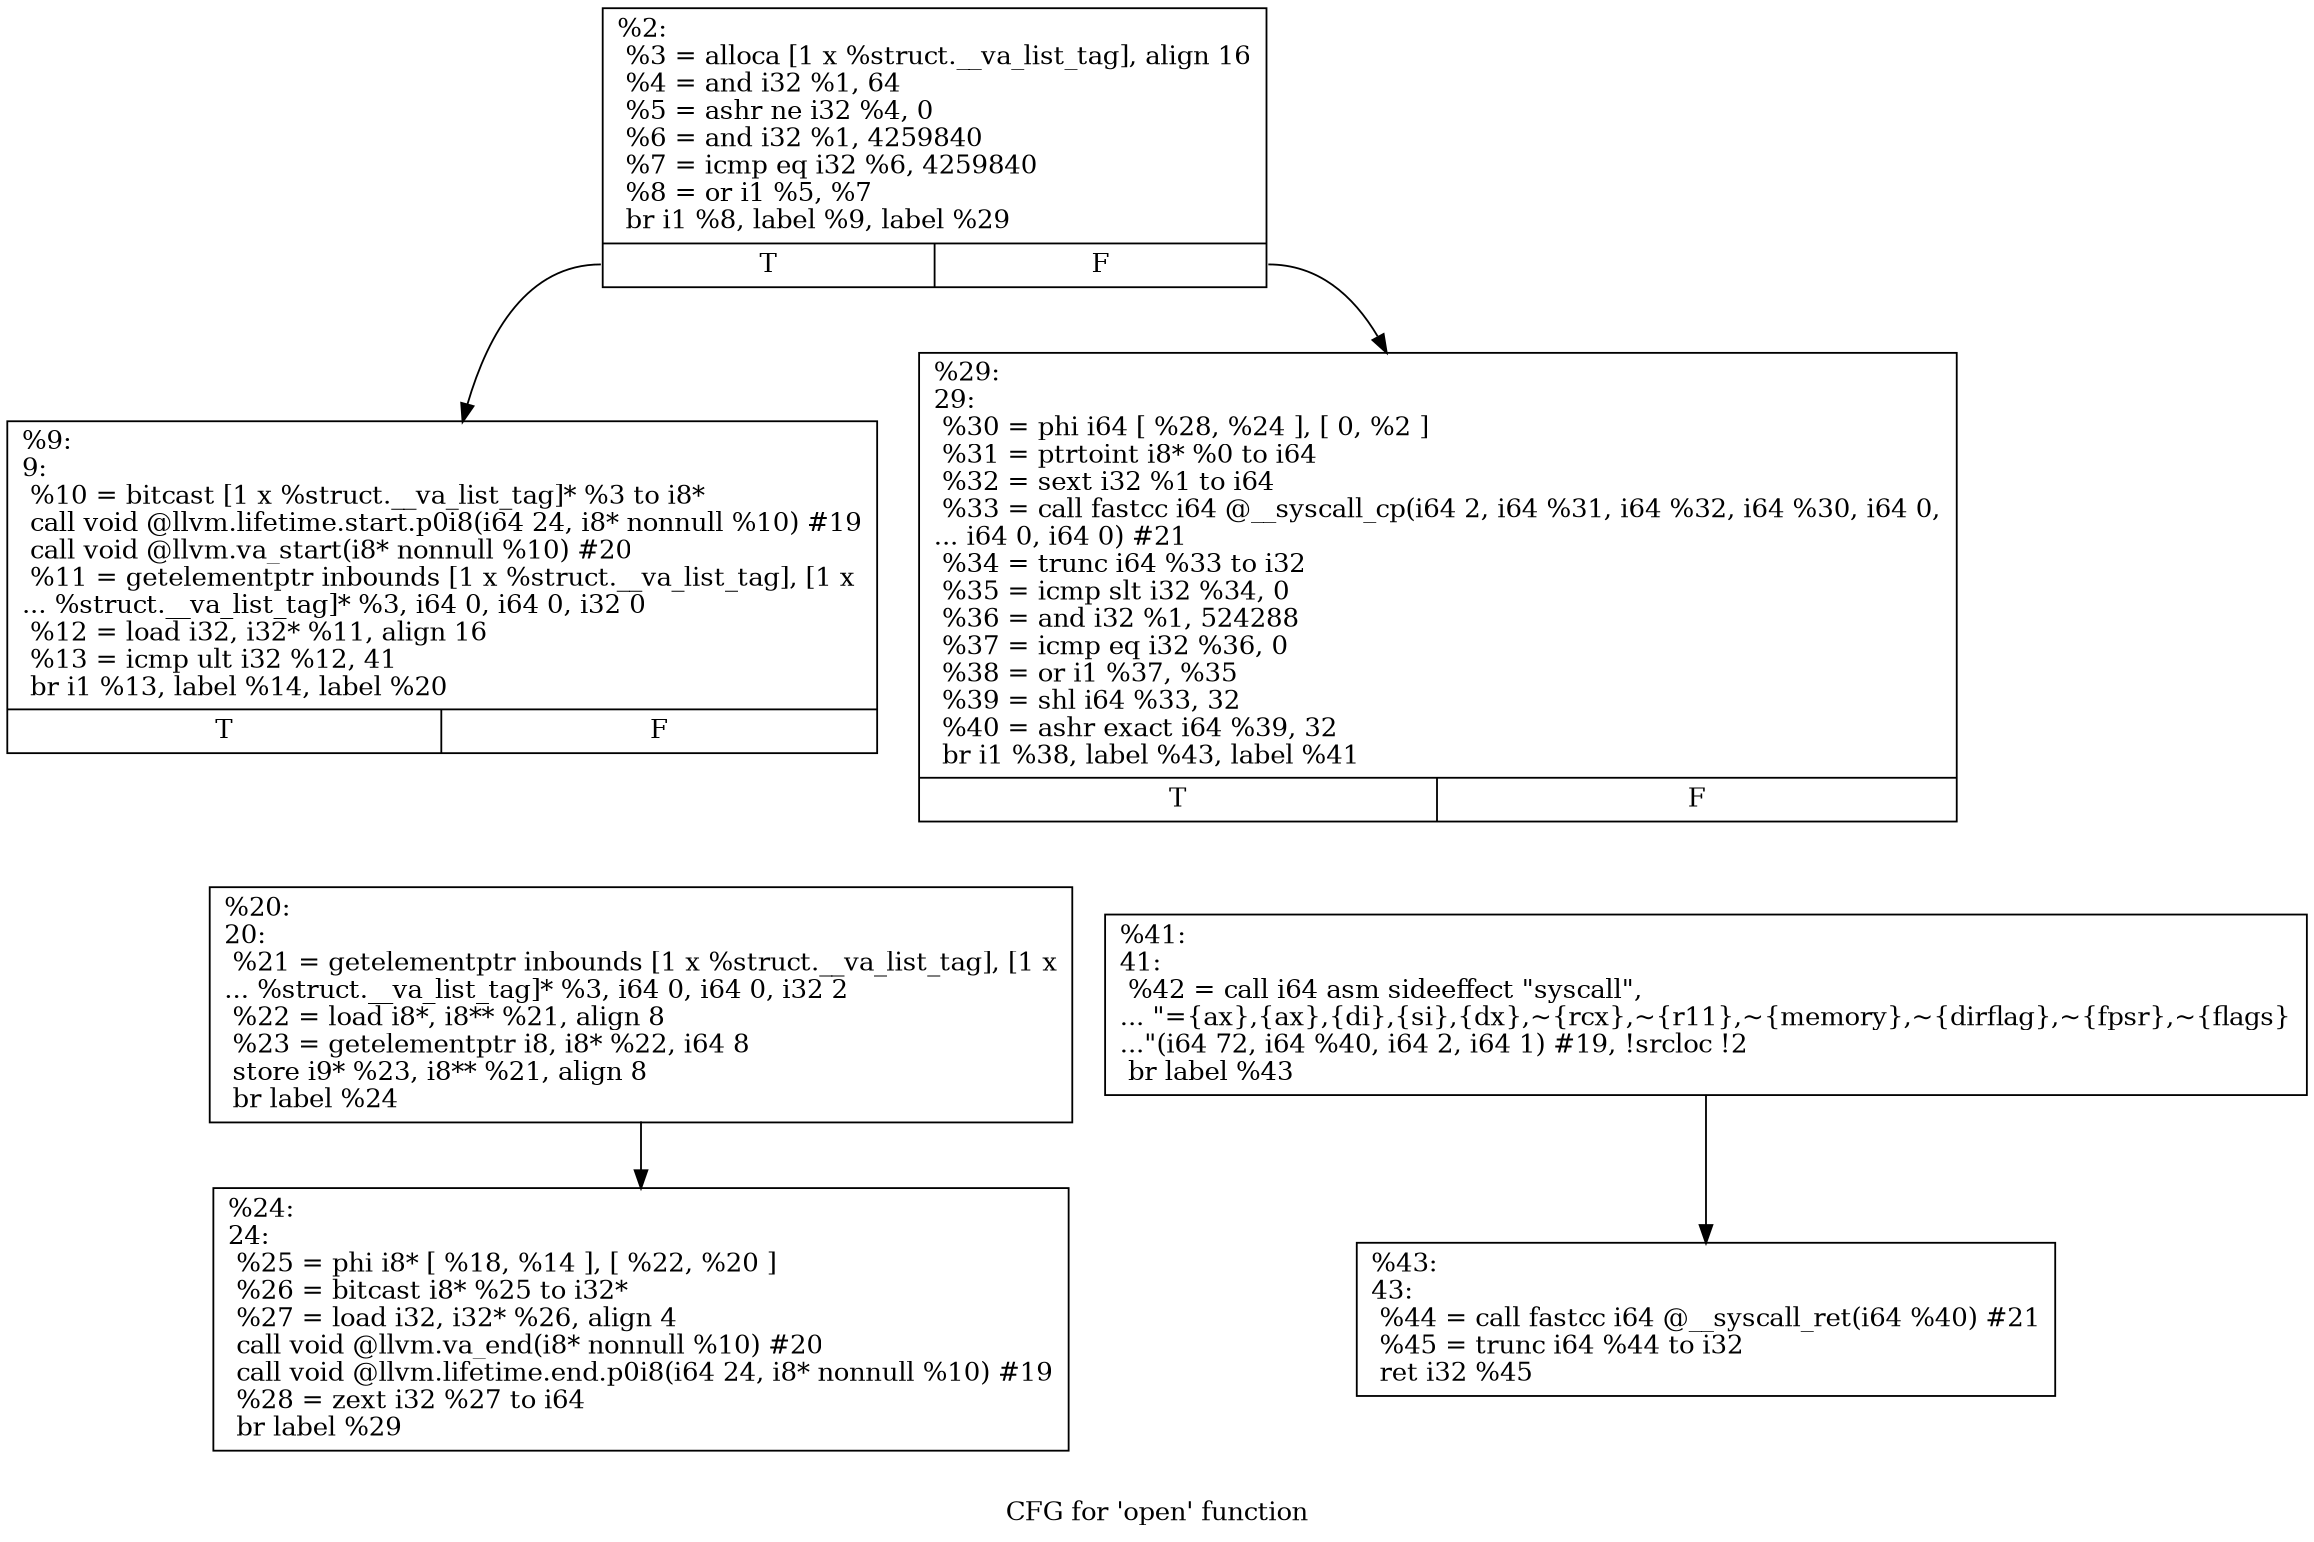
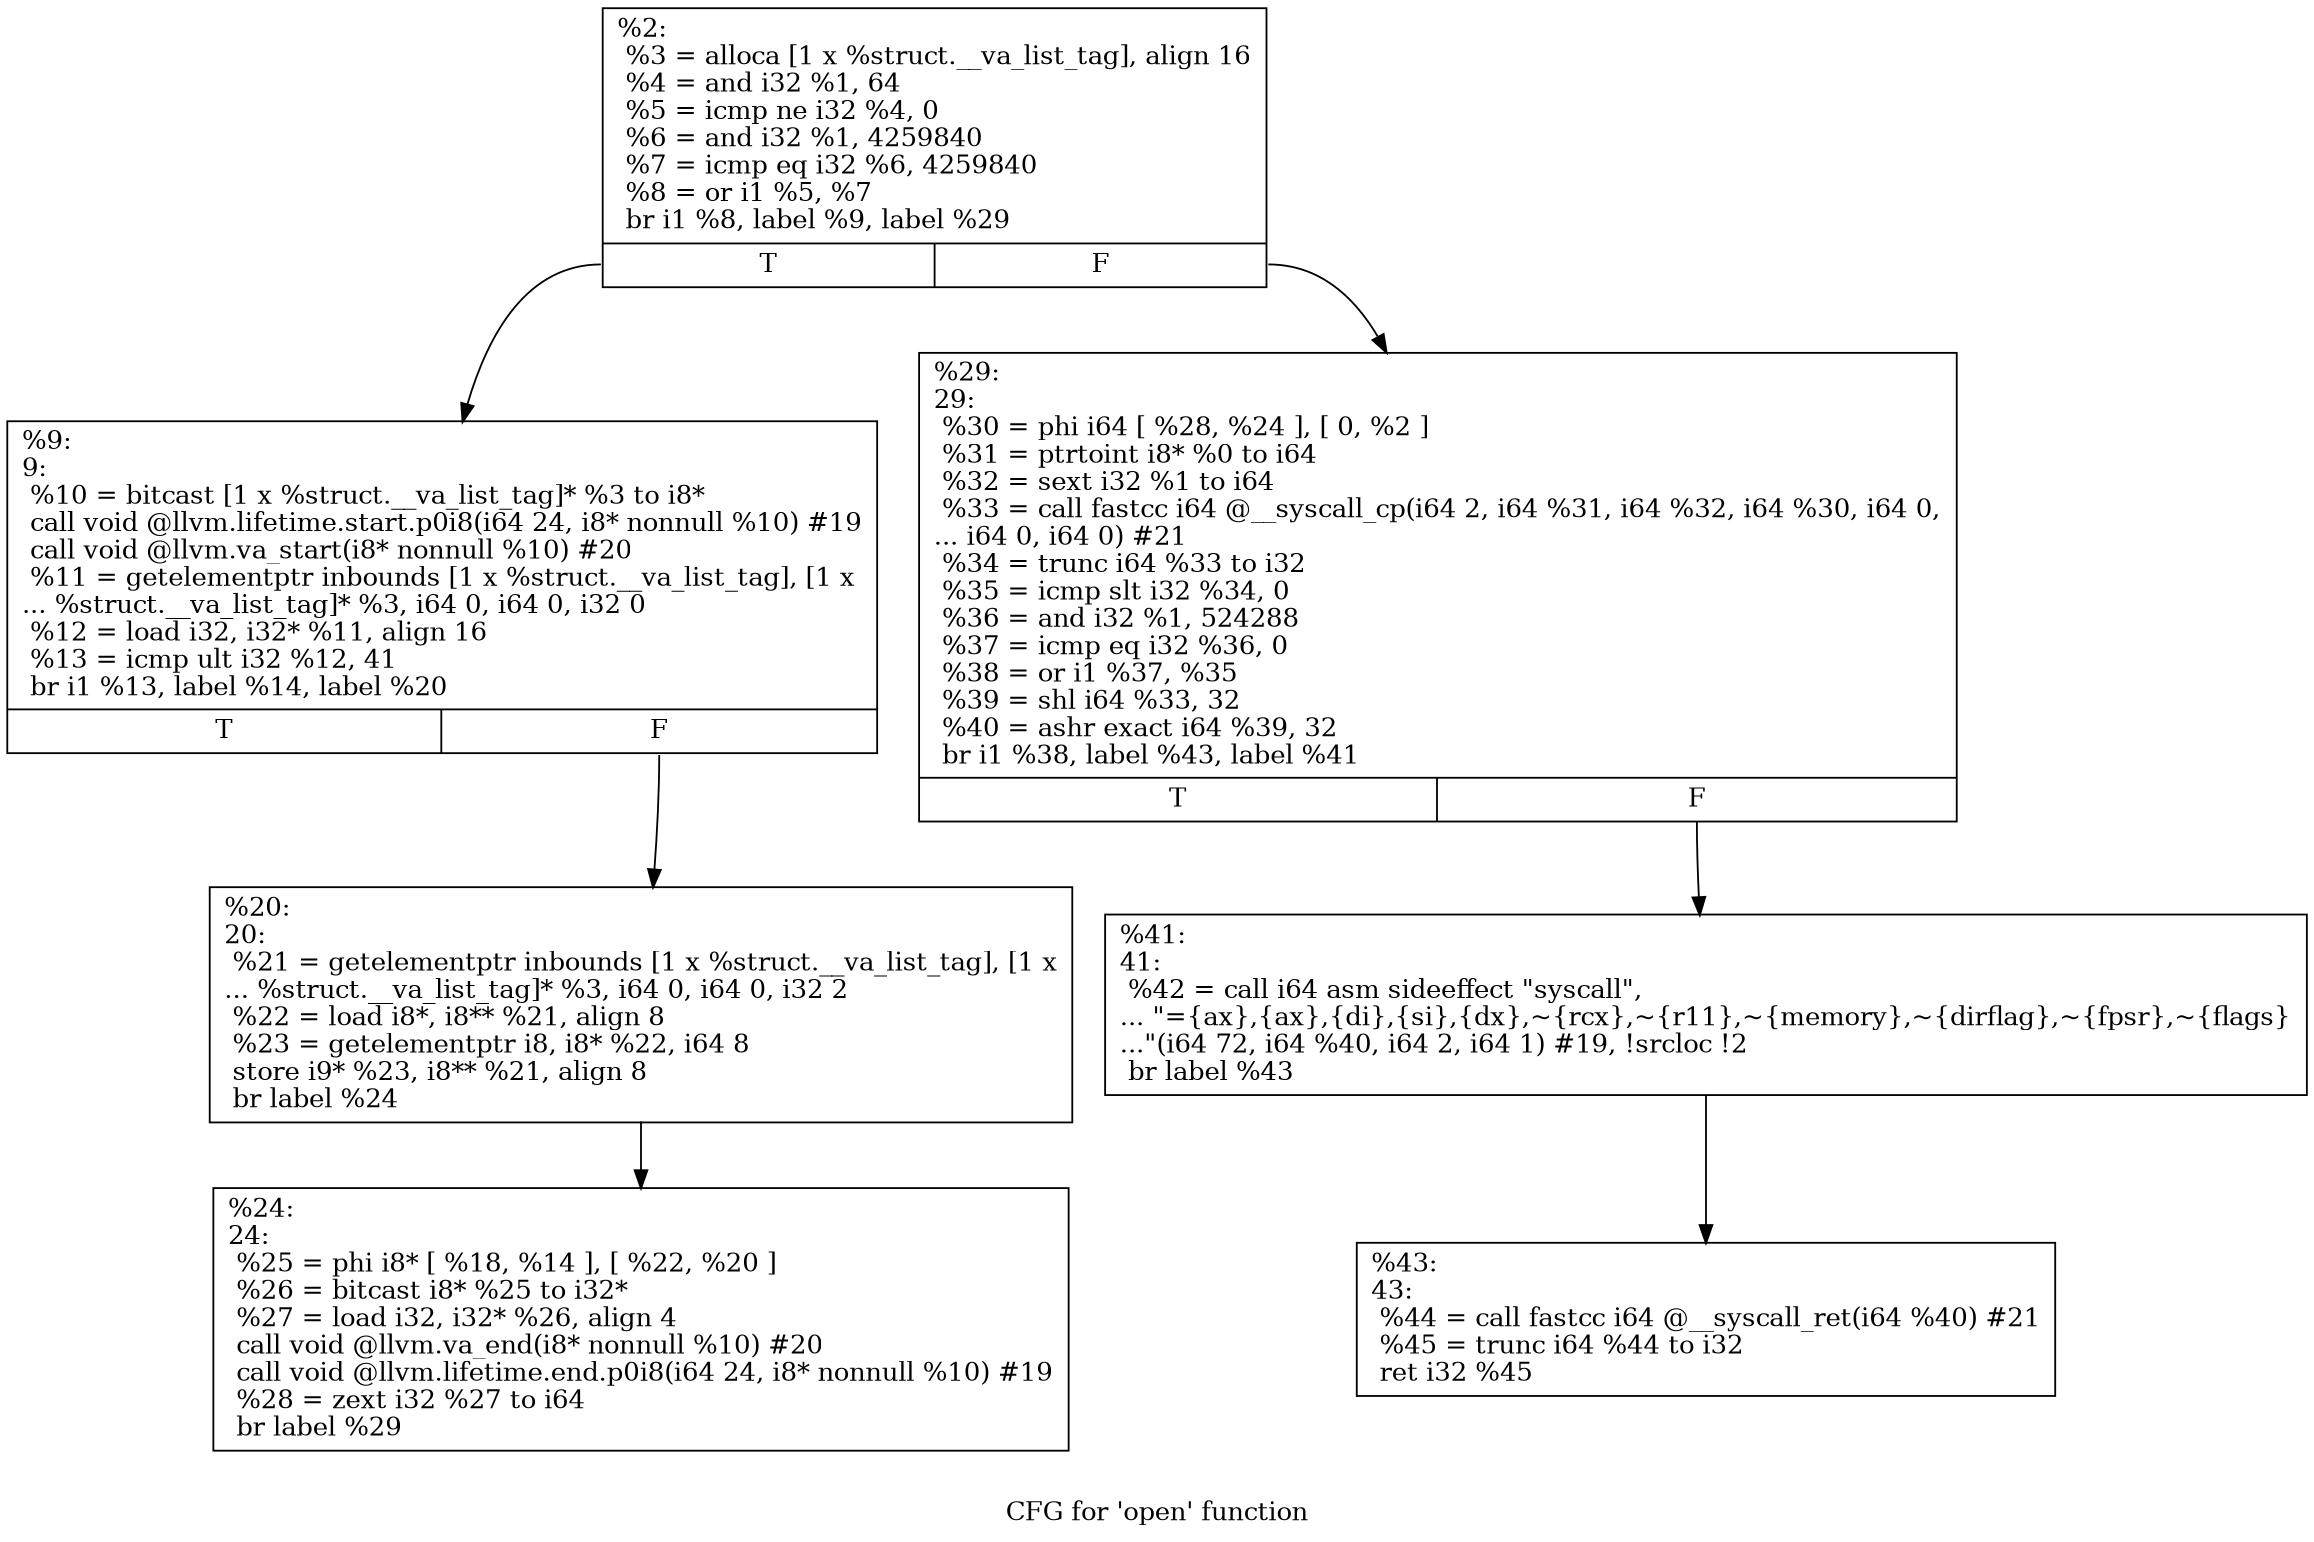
node "%2:": text "%5 = ashr ne i32 %4, 0" -> "%5 = icmp ne i32 %4, 0"
edge "%9:" -> "%20:": added
edge "%29:" -> "%41:": added
